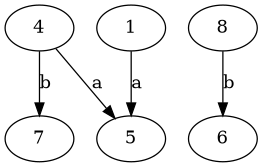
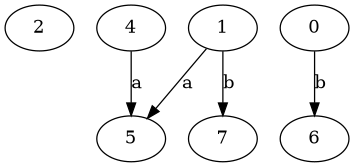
node "2": added
node "8": label "8" -> "0"
edge "4" -> "7": now "1" -> "7"
